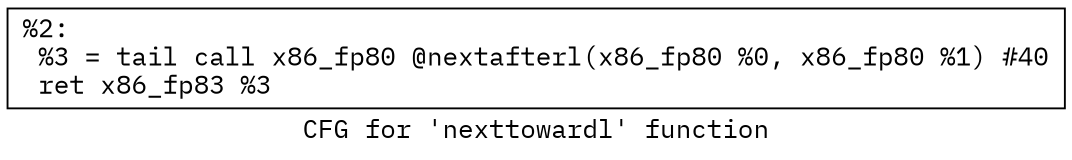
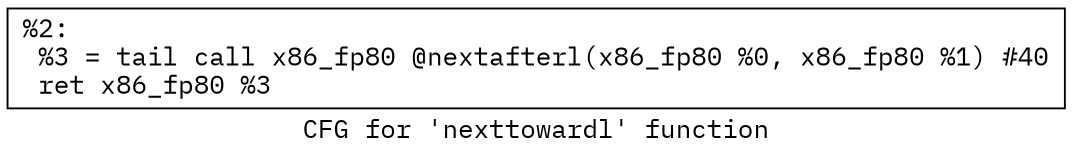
node "%2:": text "ret x86_fp83 %3" -> "ret x86_fp80 %3"
